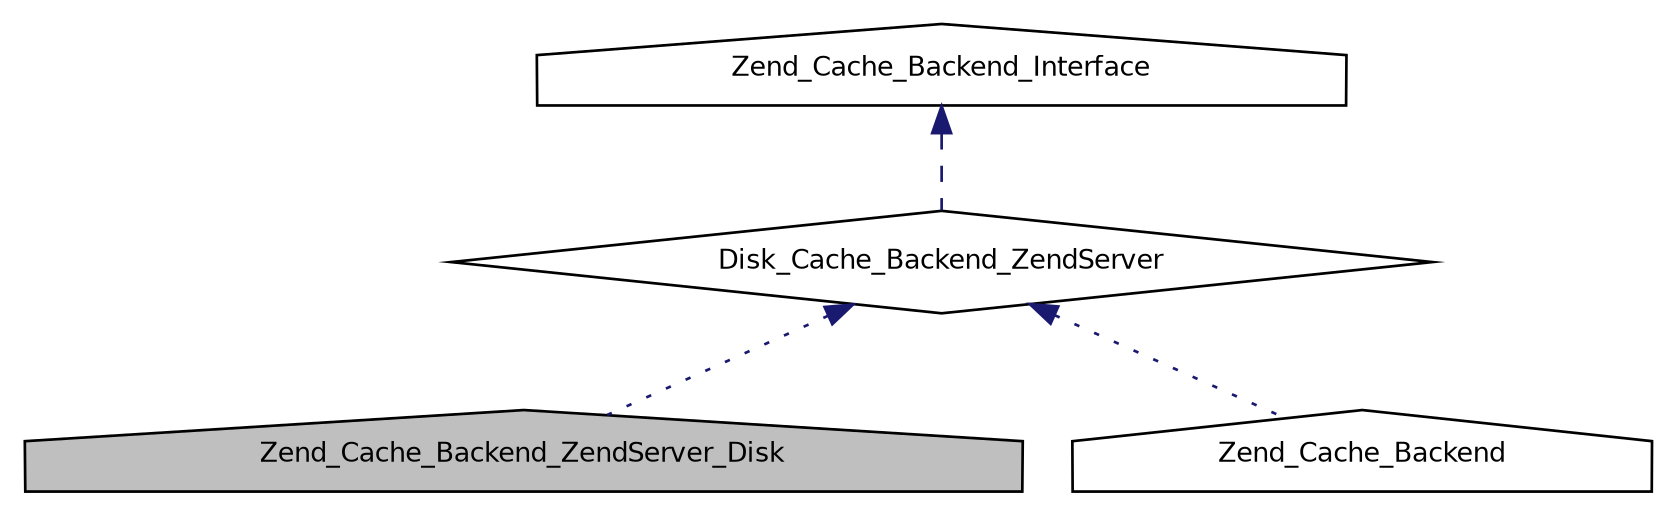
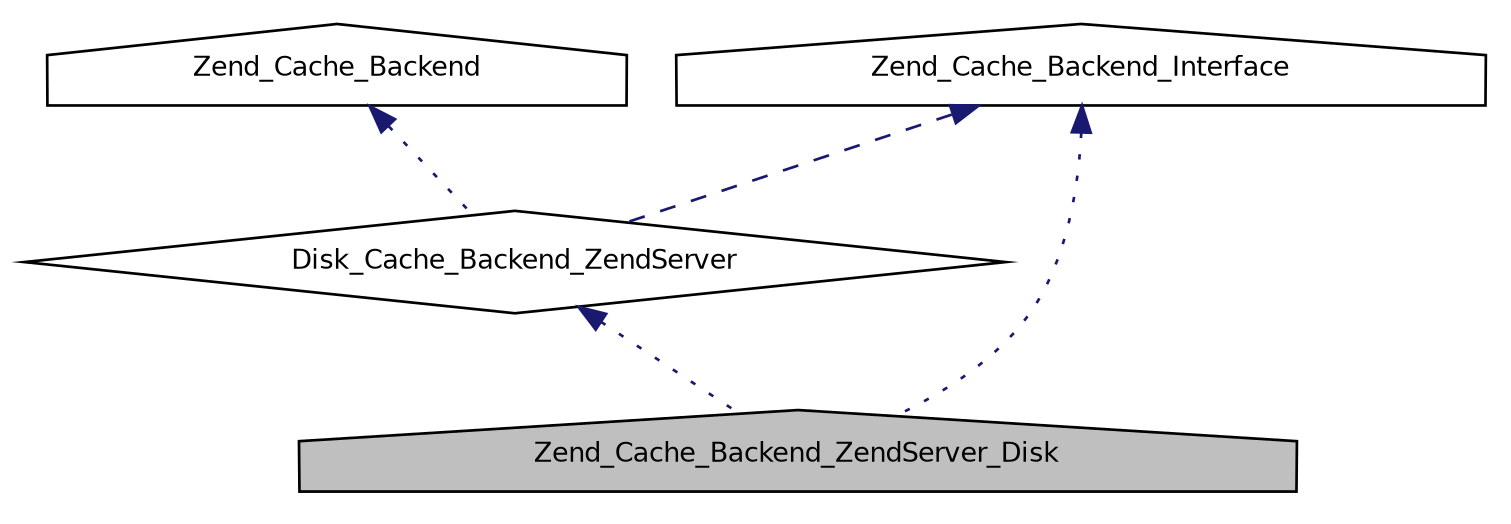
edge "Zend_Cache_Backend_ZendServer_Disk" -> "Zend_Cache_Backend_Interface": added
edge "Zend_Cache_Backend" -> "Disk_Cache_Backend_ZendServer": reversed
